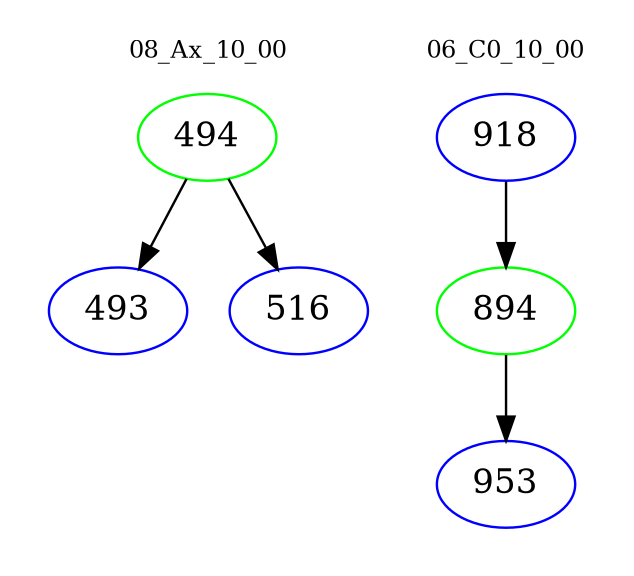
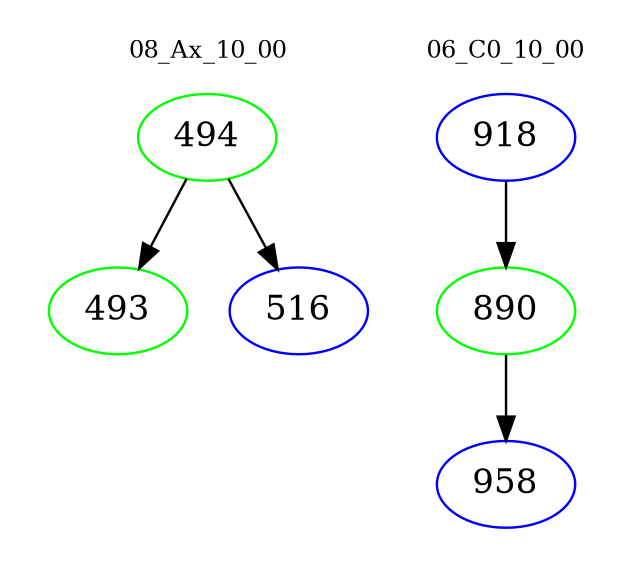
node "493": color blue -> green
node "894": label "894" -> "890"
node "953": label "953" -> "958"
